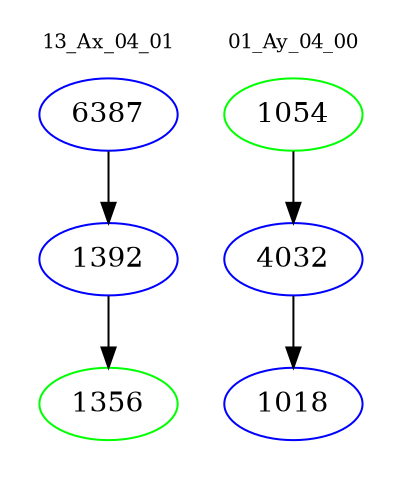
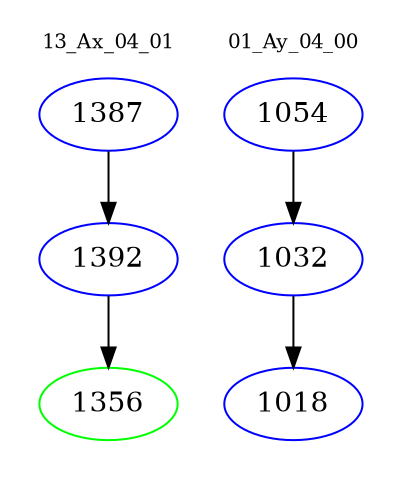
node "6387": label "6387" -> "1387"
node "1054": color green -> blue
node "4032": label "4032" -> "1032"
